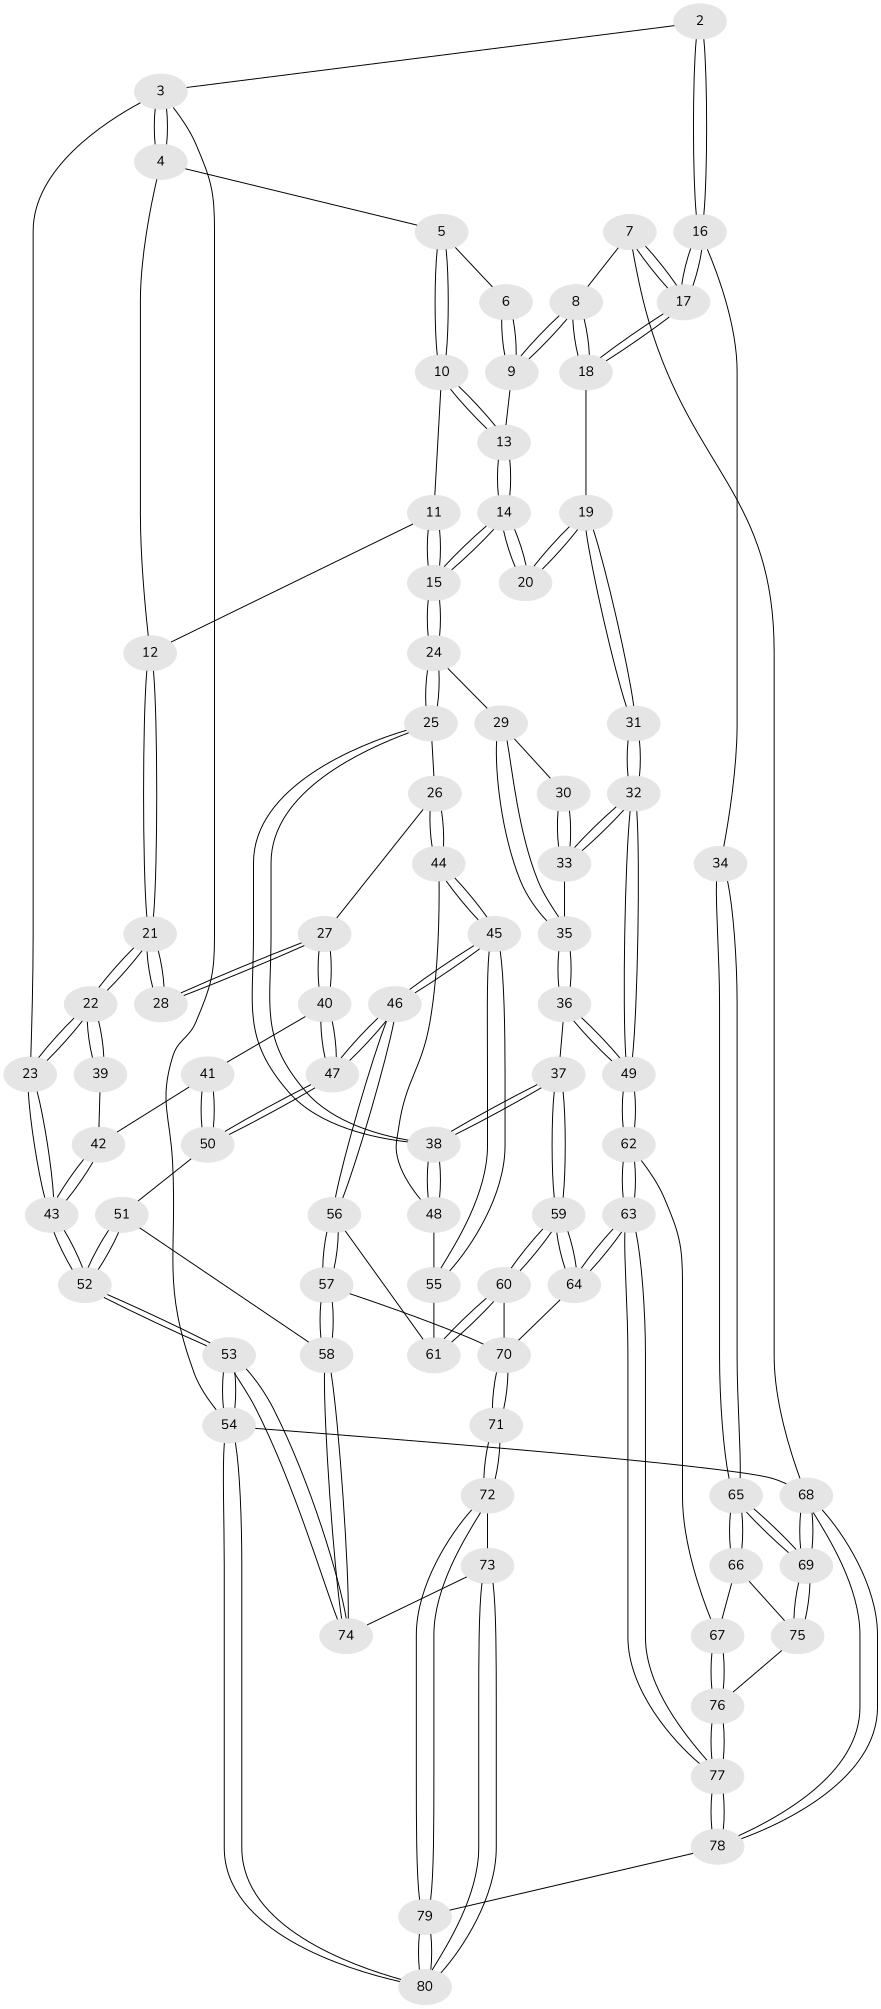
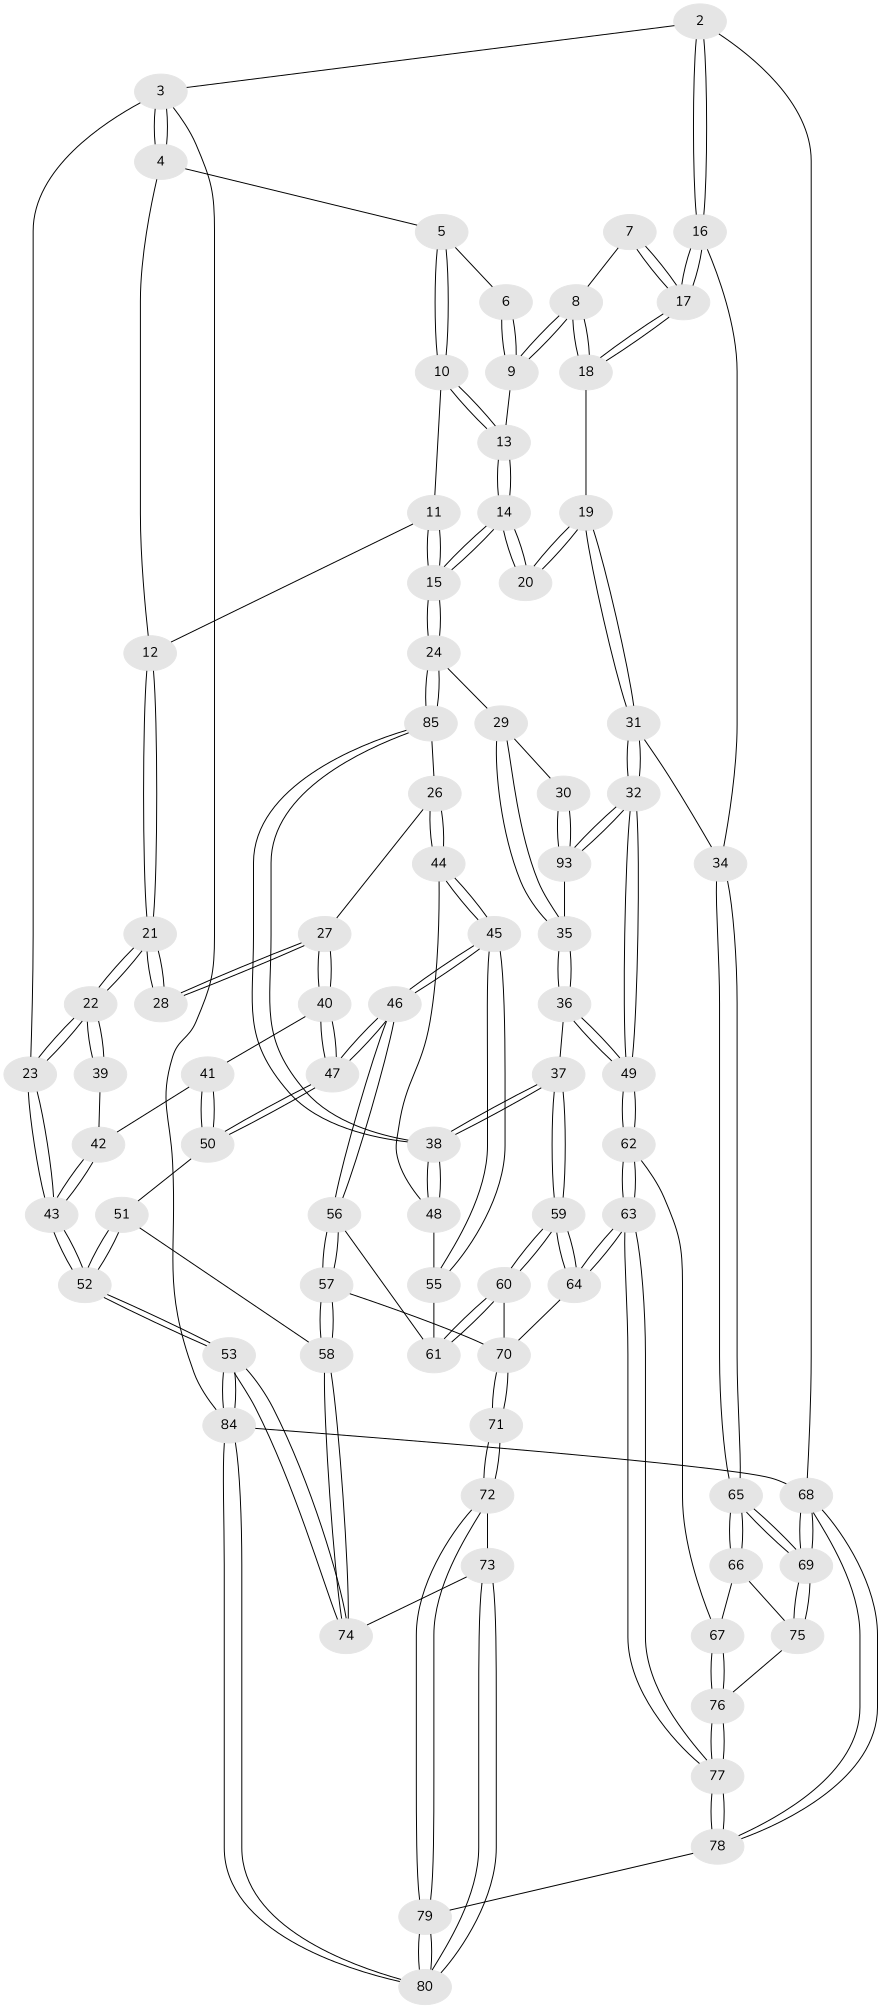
node "25": label "25" -> "85"
edge "31" -- "34": added
edge "7" -- "68": now "2" -- "68"
node "33": label "33" -> "93"
node "54": label "54" -> "84"
